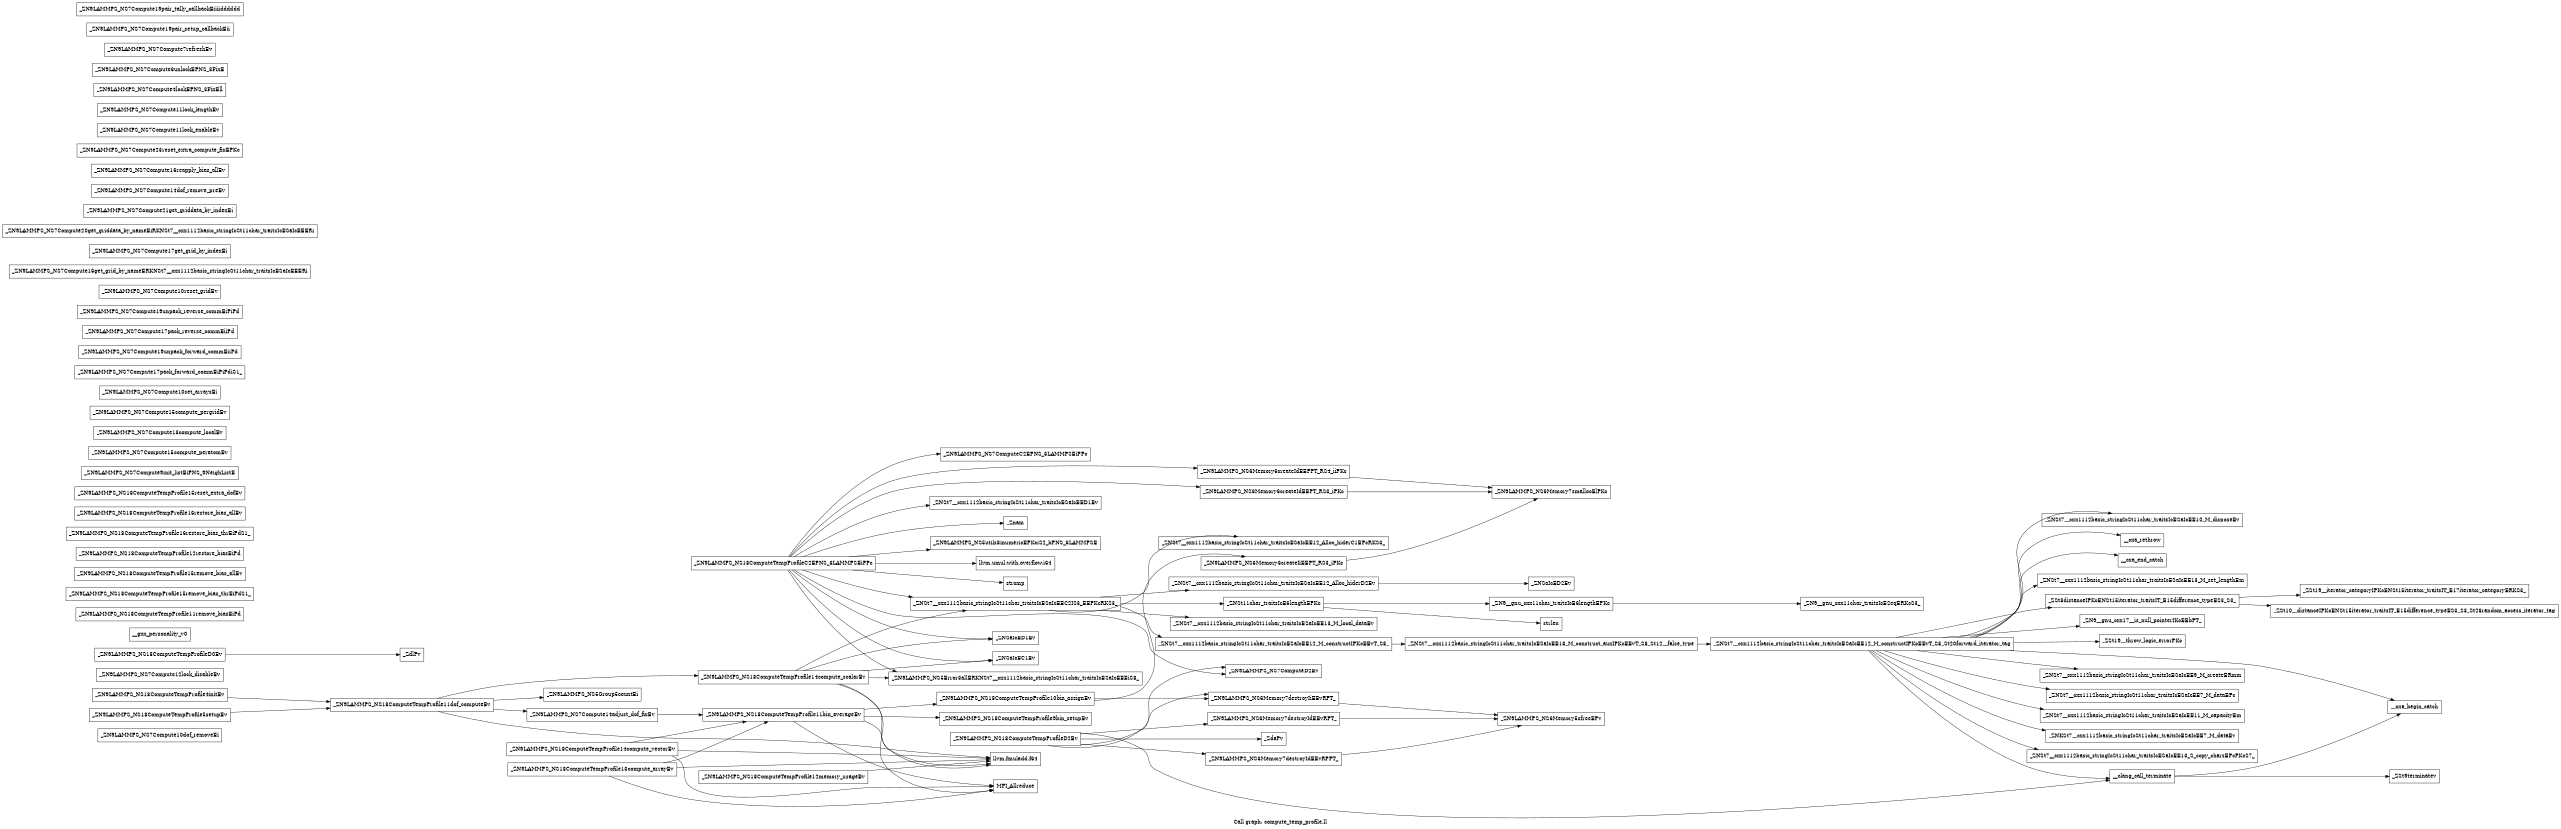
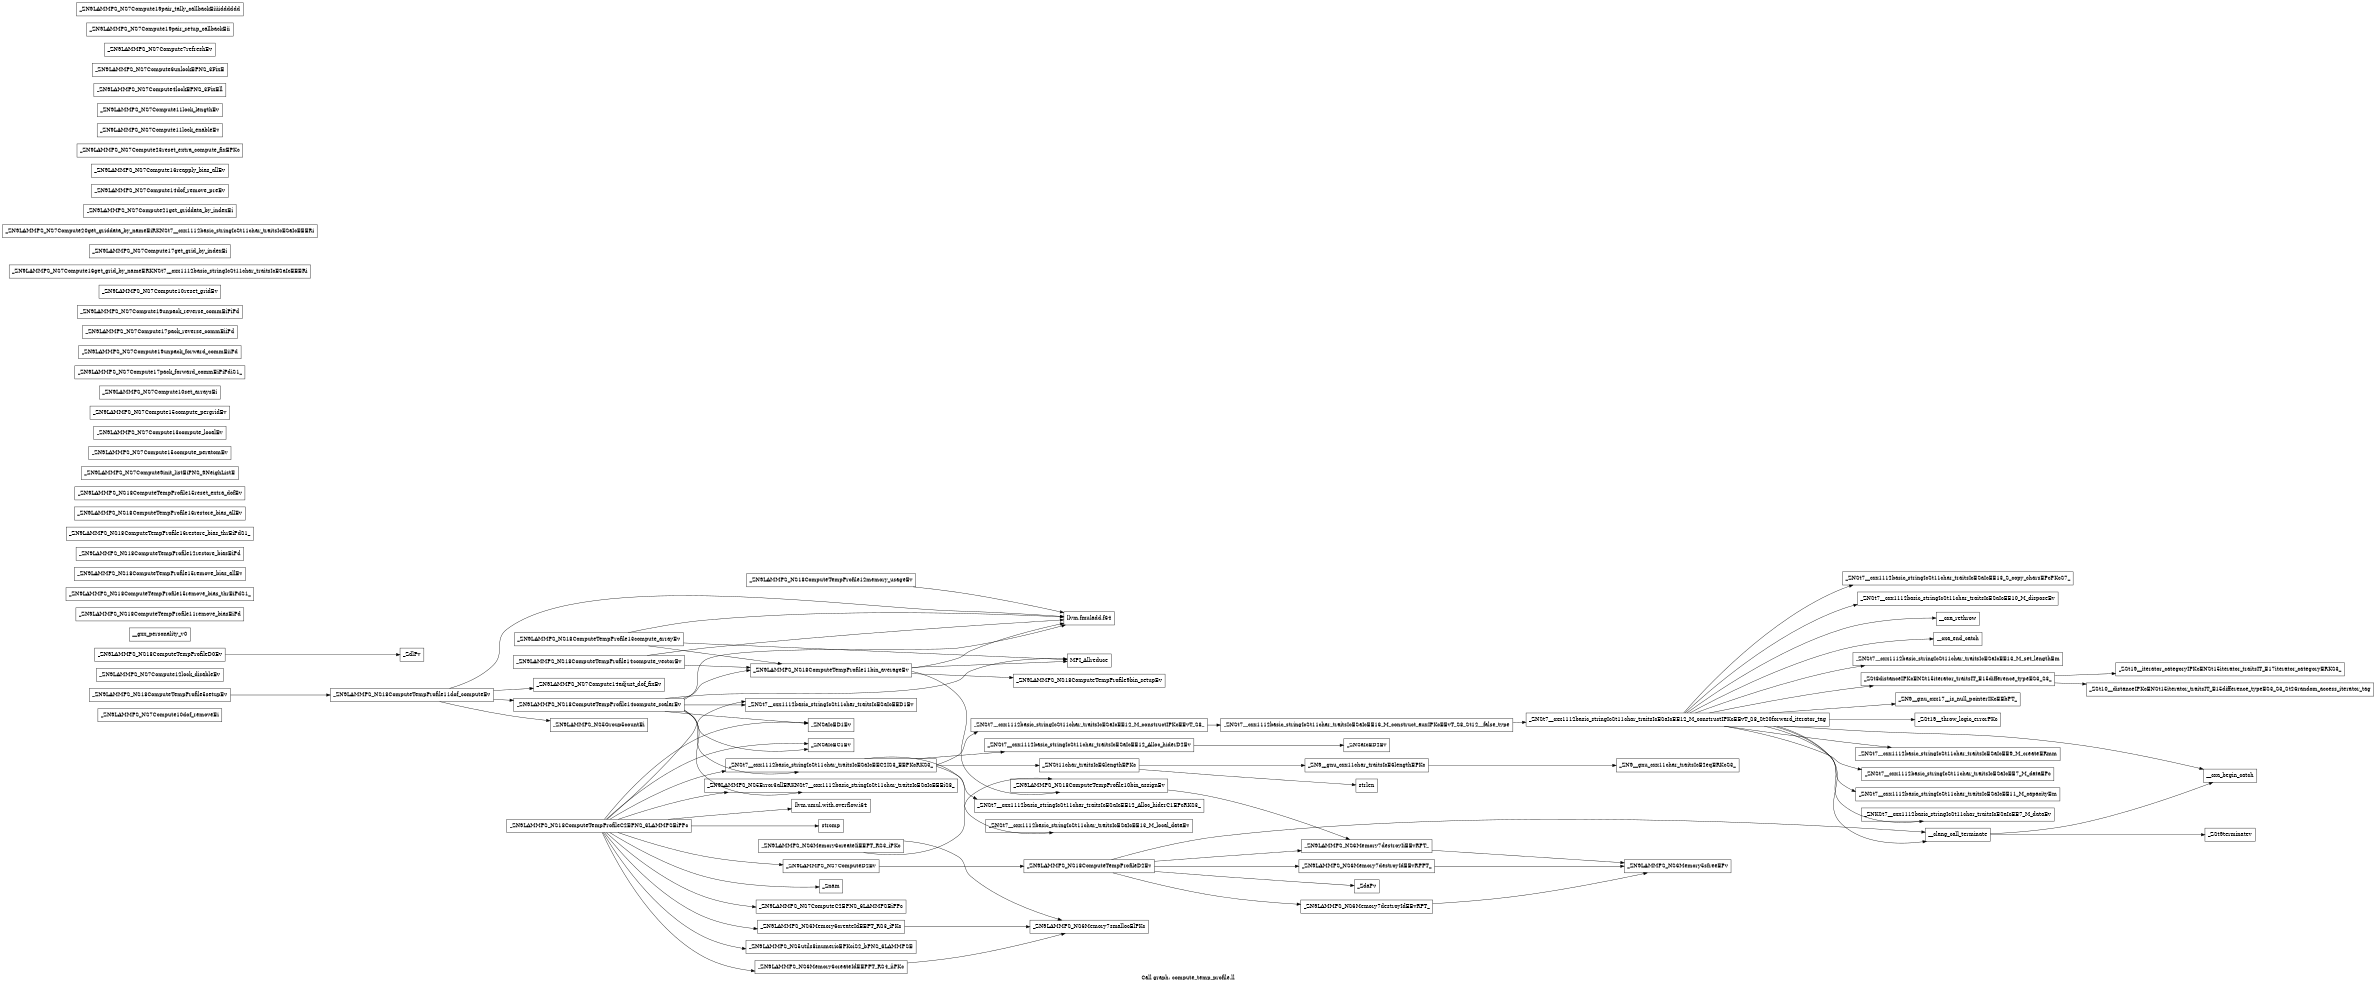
edge "_ZN9LAMMPS_NS18ComputeTempProfile10bin_assignEv" -> "_ZN9LAMMPS_NS6Memory6createIiEEPT_RS3_iPKc": reversed
node "_ZN9LAMMPS_NS18ComputeTempProfile4initEv": removed
edge "_ZN9LAMMPS_NS18ComputeTempProfile14compute_scalarEv" -> "_ZNSt7__cxx1112basic_stringIcSt11char_traitsIcESaIcEED1Ev": added
edge "_ZN9LAMMPS_NS18ComputeTempProfileD2Ev" -> "_ZN9LAMMPS_NS7ComputeD2Ev": reversed
edge "_ZN9LAMMPS_NS7Compute14adjust_dof_fixEv" -> "_ZN9LAMMPS_NS18ComputeTempProfile11bin_averageEv": now "_ZN9LAMMPS_NS18ComputeTempProfile14compute_scalarEv" -> "_ZN9LAMMPS_NS18ComputeTempProfile11bin_averageEv"
edge "_ZN9LAMMPS_NS18ComputeTempProfile14compute_vectorEv" -> "MPI_Allreduce": removed
